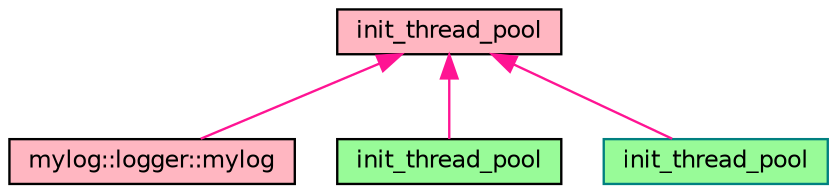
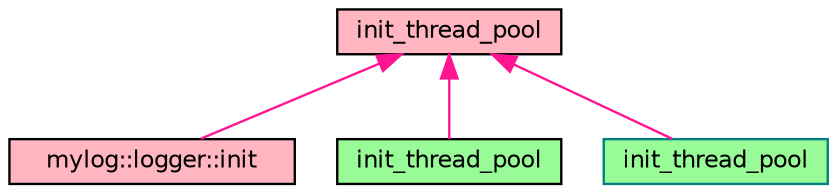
node "mylog::logger::mylog": label "mylog::logger::mylog" -> "mylog::logger::init"
